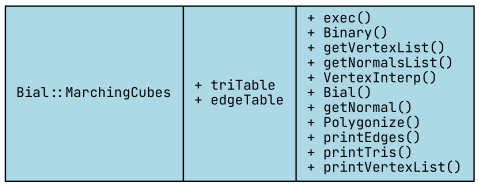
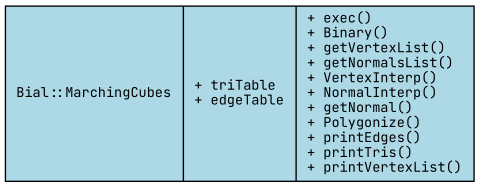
node "Bial::MarchingCubes": text "+ Bial()" -> "+ NormalInterp()"
